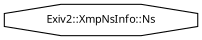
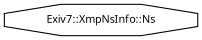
node "Exiv2::XmpNsInfo::Ns": label "Exiv2::XmpNsInfo::Ns" -> "Exiv7::XmpNsInfo::Ns"
